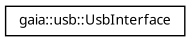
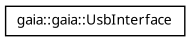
node "gaia::usb::UsbInterface": label "gaia::usb::UsbInterface" -> "gaia::gaia::UsbInterface"
